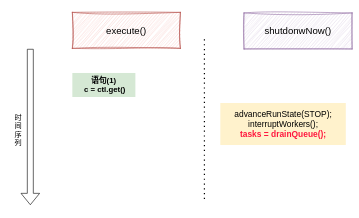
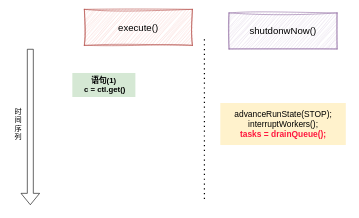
node "execute()": moved (126, 30) -> (138, 27)
node "shutdonwNow()": moved (298, 31) -> (283, 31)
node "时间序列": moved (18, 130) -> (18, 124)
